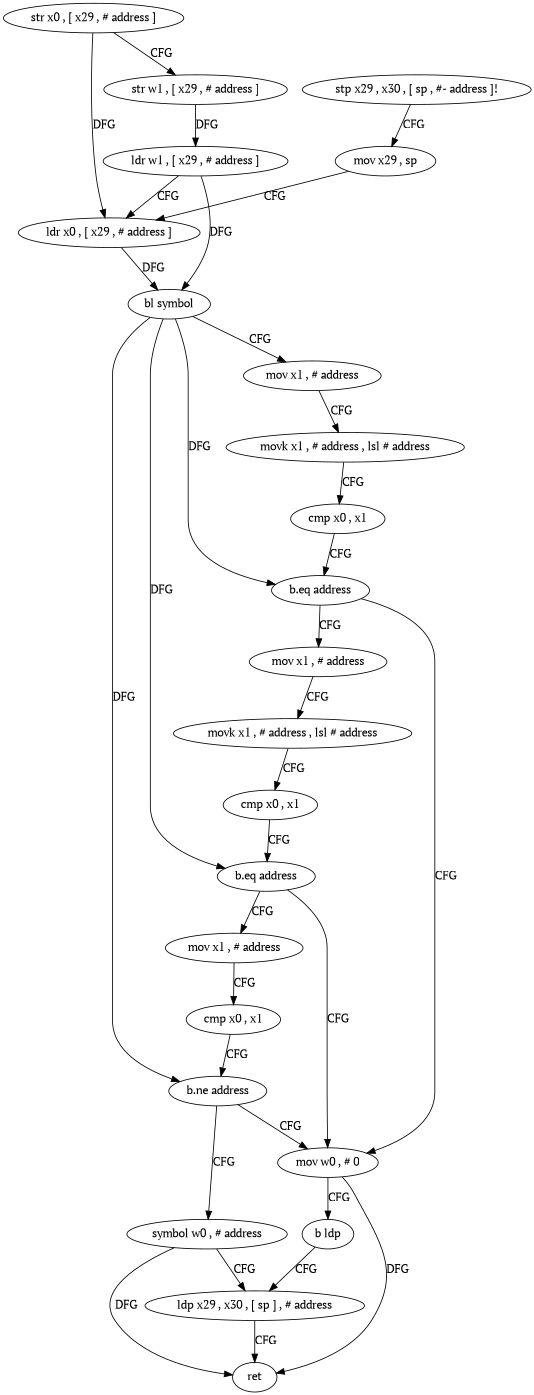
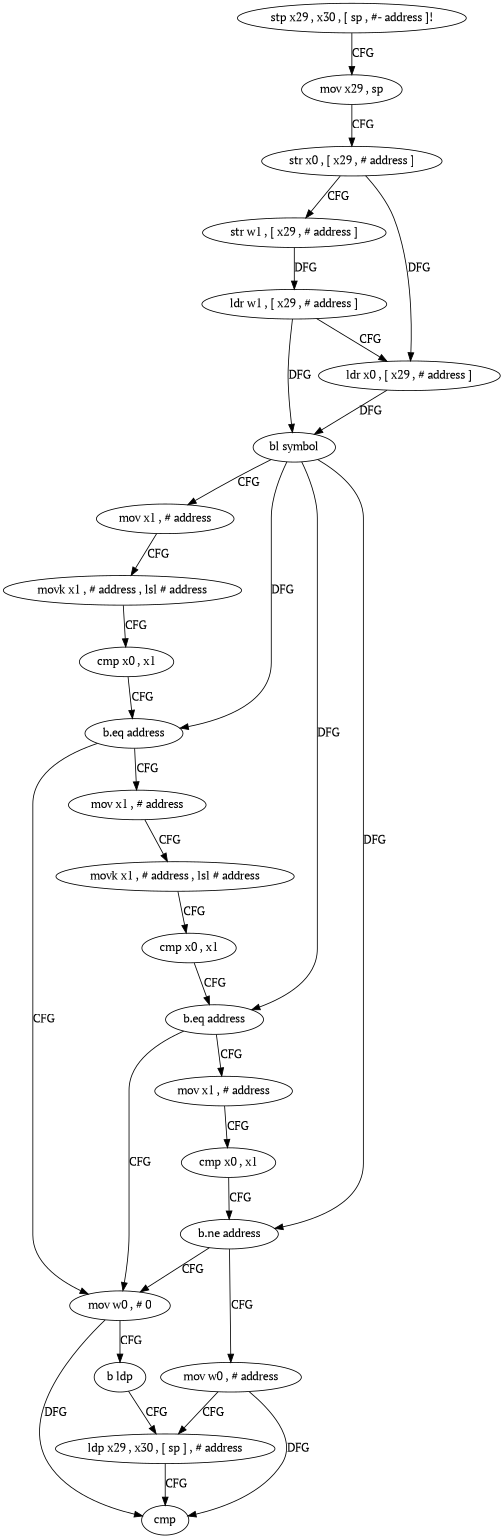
edge "mov x29 , sp" -> "ldr x0 , [ x29 , # address ]": now "mov x29 , sp" -> "str x0 , [ x29 , # address ]"
node "symbol w0 , # address": label "symbol w0 , # address" -> "mov w0 , # address"
node "ret": label "ret" -> "cmp"
